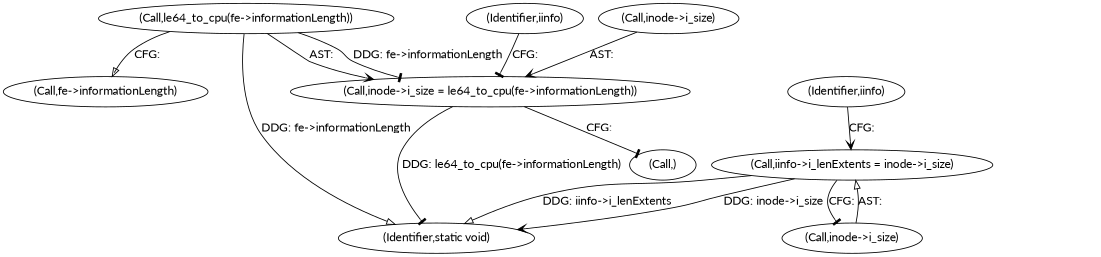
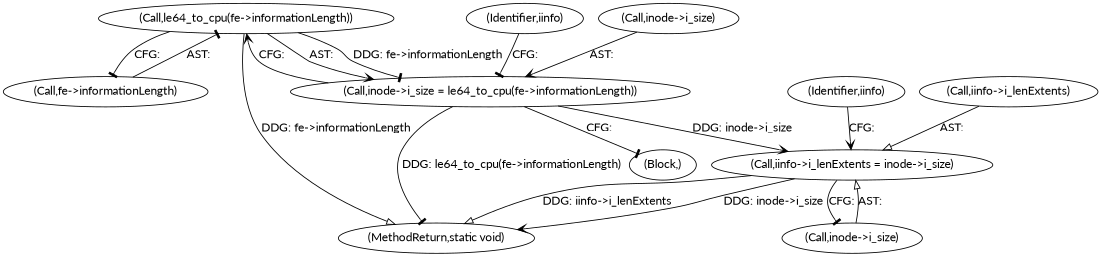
edge "(Call,le64_to_cpu(fe->informationLength))" -> "(Call,fe->informationLength)": arrowhead onormal -> tee
edge "(Call,fe->informationLength)" -> "(Call,le64_to_cpu(fe->informationLength))": added, label "AST:"
edge "(Call,inode->i_size = le64_to_cpu(fe->informationLength))" -> "(Call,le64_to_cpu(fe->informationLength))": added, label "CFG:"
node "(Call,iinfo->i_lenExtents)": added
edge "(Call,inode->i_size = le64_to_cpu(fe->informationLength))" -> "(Call,iinfo->i_lenExtents = inode->i_size)": added, label "DDG: inode->i_size"
node "(Call,)": label "(Call,)" -> "(Block,)"
node "(Identifier,static void)": label "(Identifier,static void)" -> "(MethodReturn,static void)"
